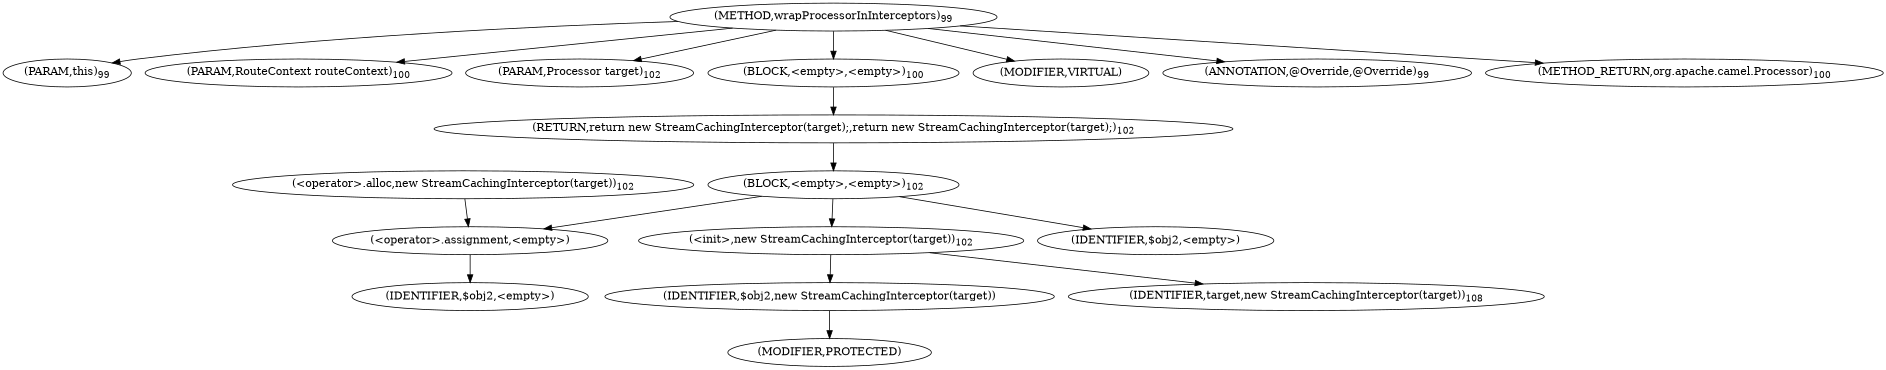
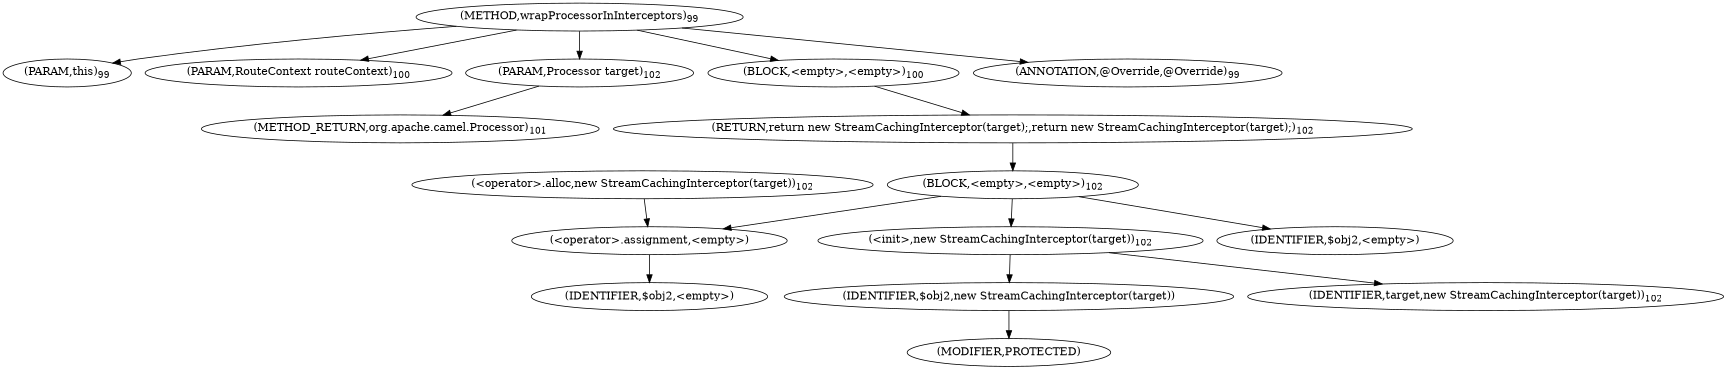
edge "(METHOD,wrapProcessorInInterceptors)" -> "(METHOD_RETURN,org.apache.camel.Processor)": now "(PARAM,Processor target)" -> "(METHOD_RETURN,org.apache.camel.Processor)"
node "(METHOD_RETURN,org.apache.camel.Processor)": text "100" -> "101"
node "(MODIFIER,VIRTUAL)": removed
node "(IDENTIFIER,target,new StreamCachingInterceptor(target))": text "108" -> "102"
